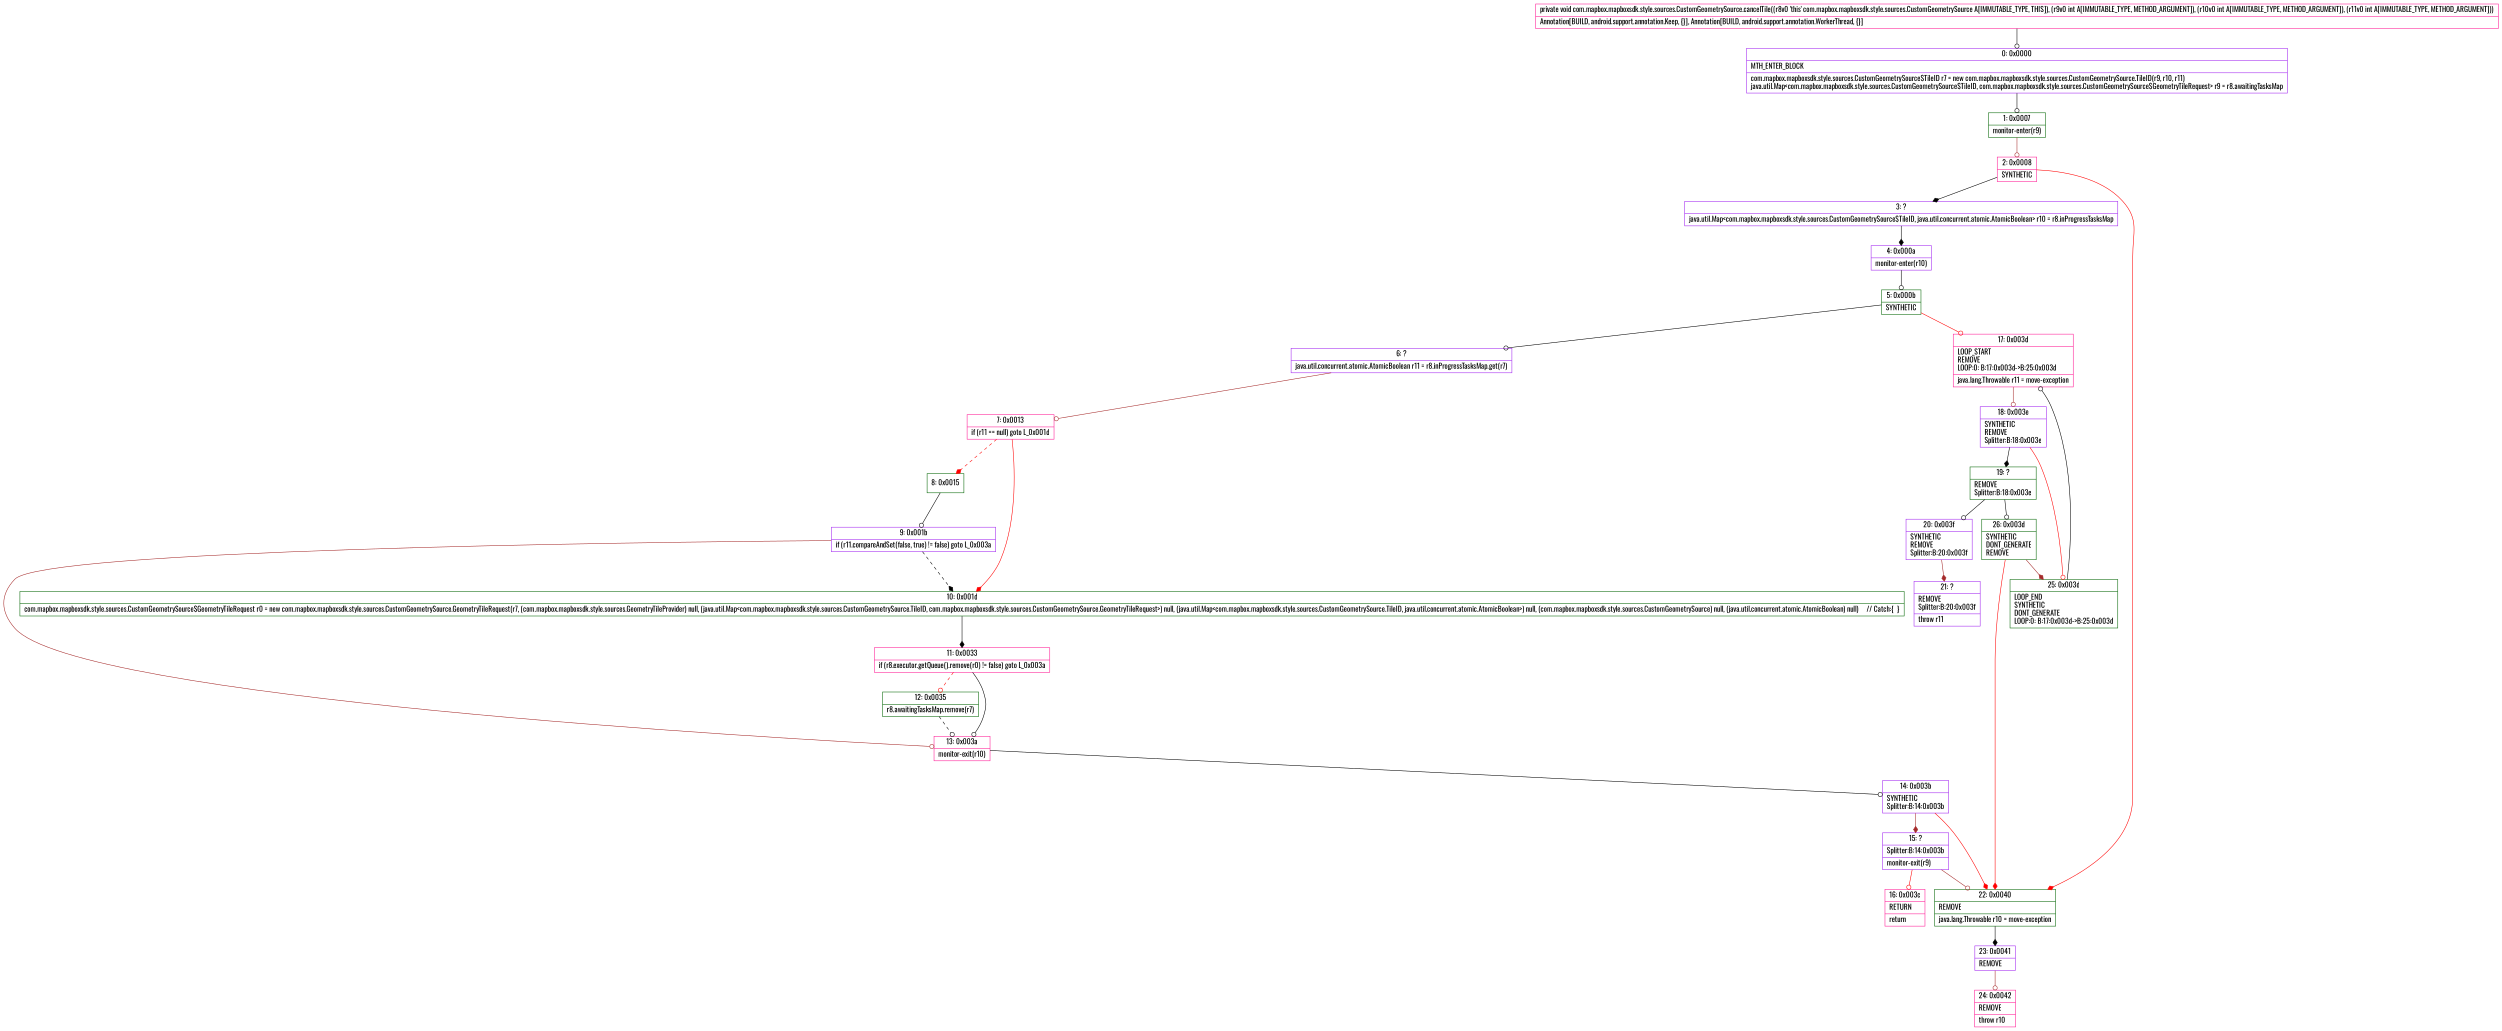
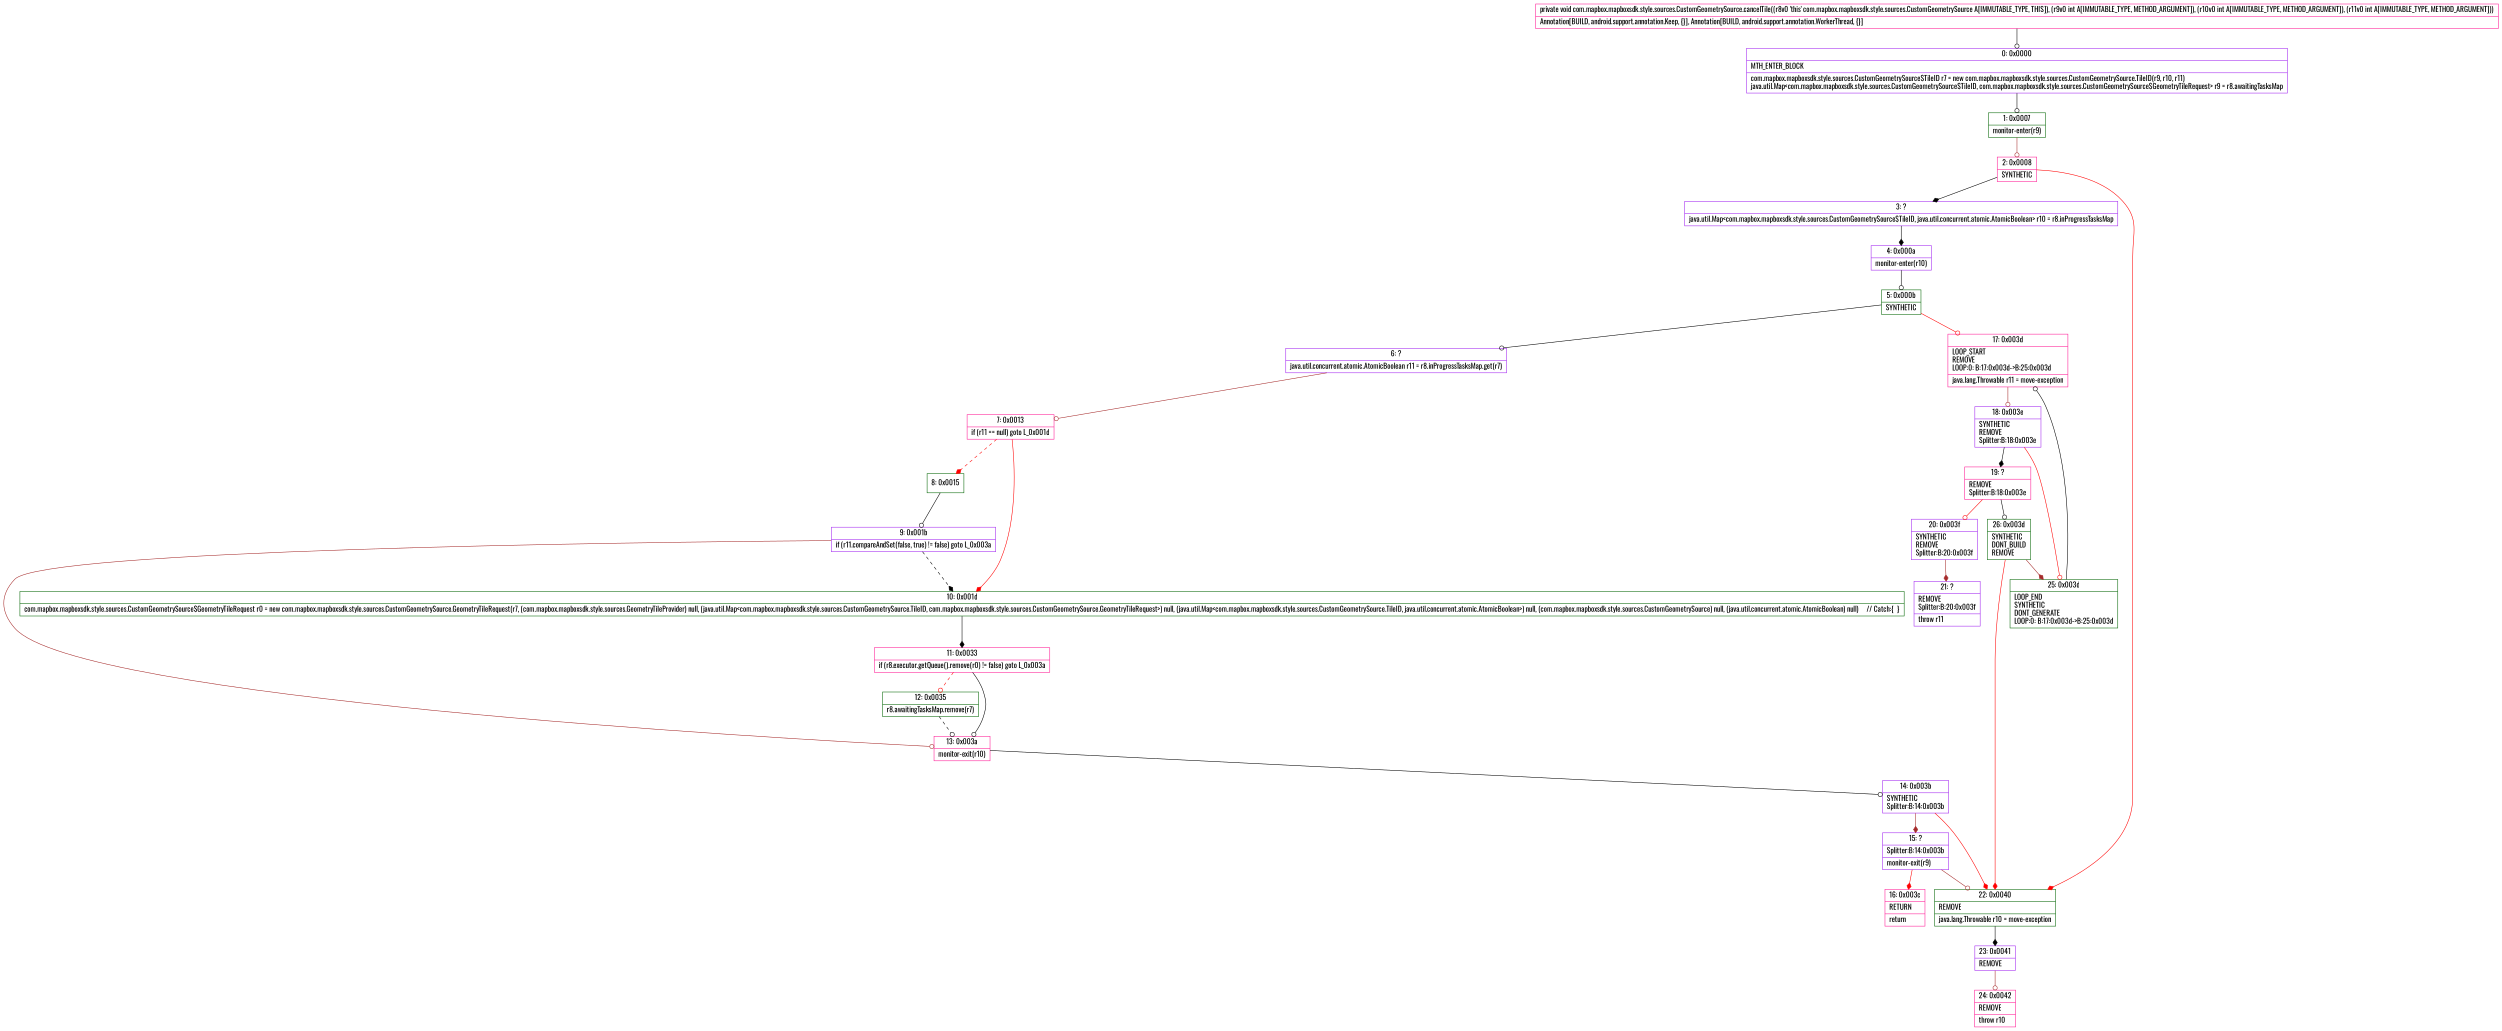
node "19: ?": color darkgreen -> deeppink
edge "19: ?" -> "20: 0x003f": color black -> red
node "26: 0x003d": text "DONT_GENERATE" -> "DONT_BUILD"
edge "15: ?" -> "16: 0x003c": arrowhead odot -> diamond
